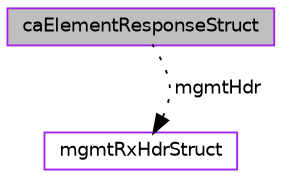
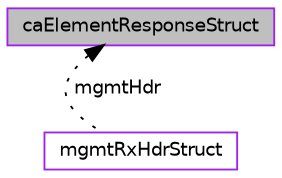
edge "caElementResponseStruct" -> "mgmtRxHdrStruct": reversed
